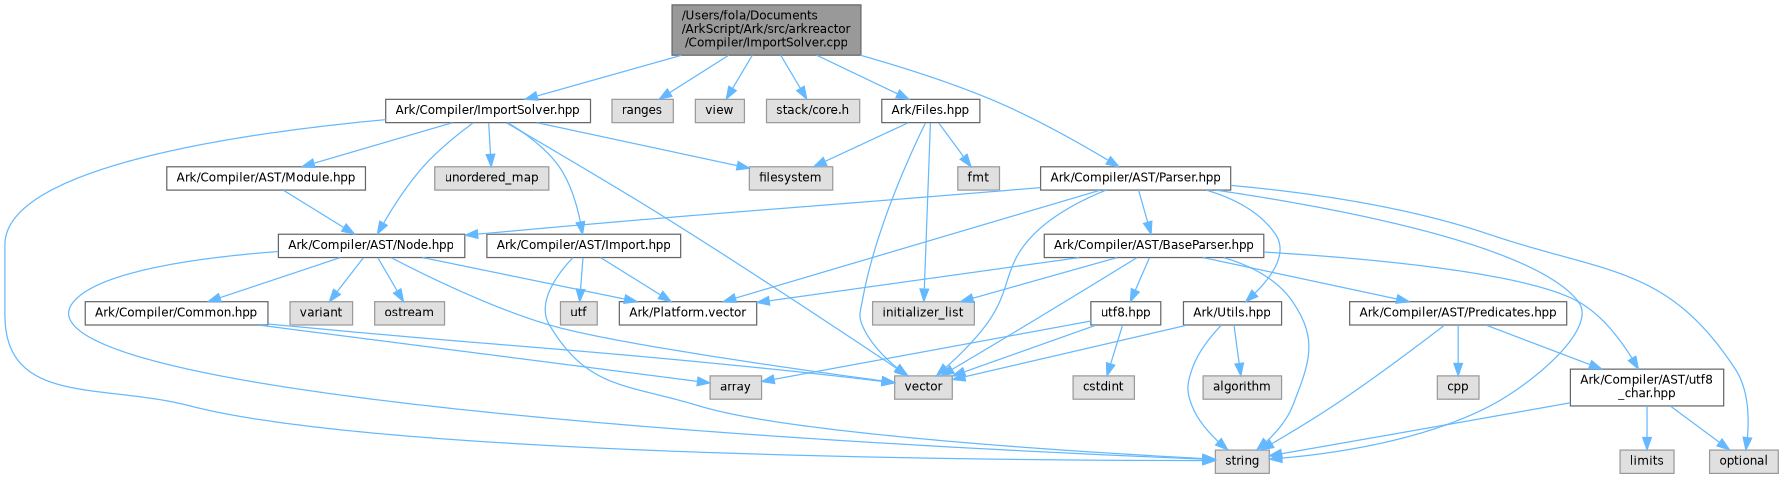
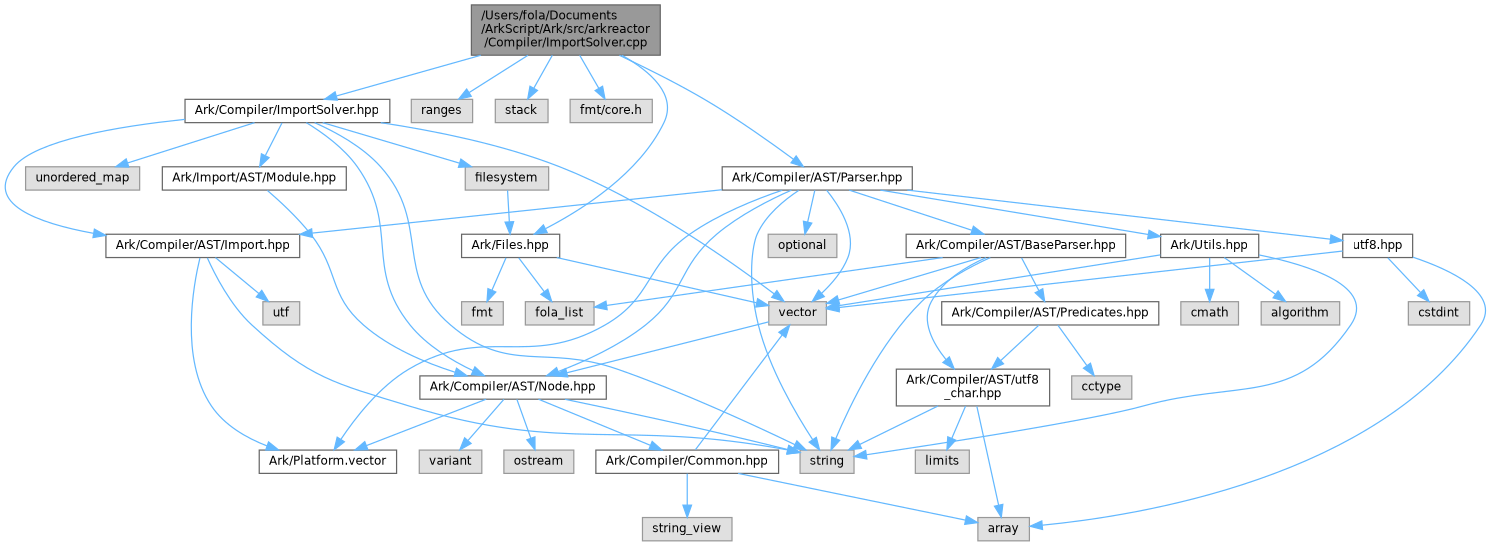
node "view": label "view" -> "stack"
node "stack/core.h": label "stack/core.h" -> "fmt/core.h"
edge "Ark/Files.hpp" -> "filesystem": reversed
node "Ark/Compiler/AST/Module.hpp": label "Ark/Compiler/AST/Module.hpp" -> "Ark/Import/AST/Module.hpp"
edge "Ark/Compiler/AST/Parser.hpp" -> "Ark/Compiler/AST/Import.hpp": added
edge "Ark/Compiler/AST/BaseParser.hpp" -> "utf8.hpp": now "Ark/Compiler/AST/Parser.hpp" -> "utf8.hpp"
edge "Ark/Compiler/AST/BaseParser.hpp" -> "Ark/Platform.vector": removed
node "initializer_list": label "initializer_list" -> "fola_list"
node "cmath": added
edge "Ark/Compiler/AST/Node.hpp" -> "vector": reversed
edge "Ark/Compiler/AST/Predicates.hpp" -> "string": removed
node "cpp": label "cpp" -> "cctype"
edge "Ark/Compiler/AST/utf8 _char.hpp" -> "optional": now "Ark/Compiler/AST/utf8 _char.hpp" -> "array"
node "string_view": added
